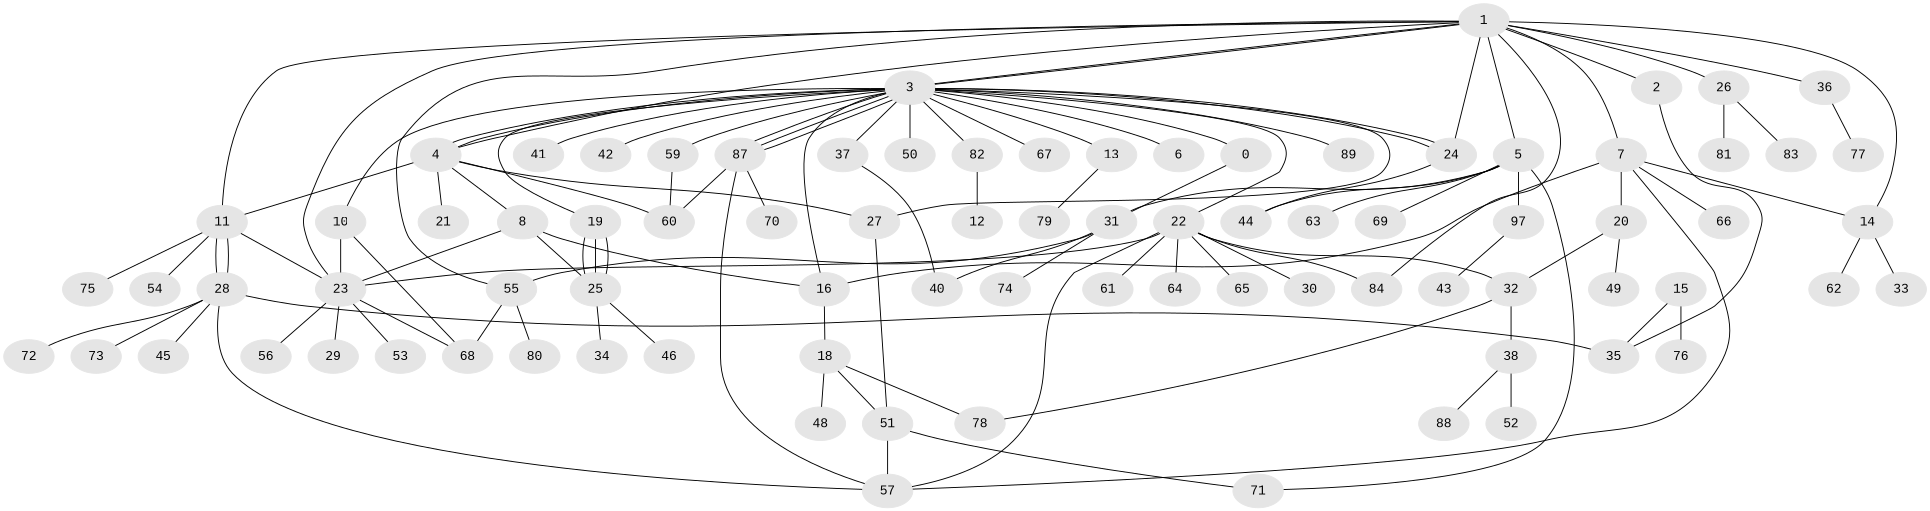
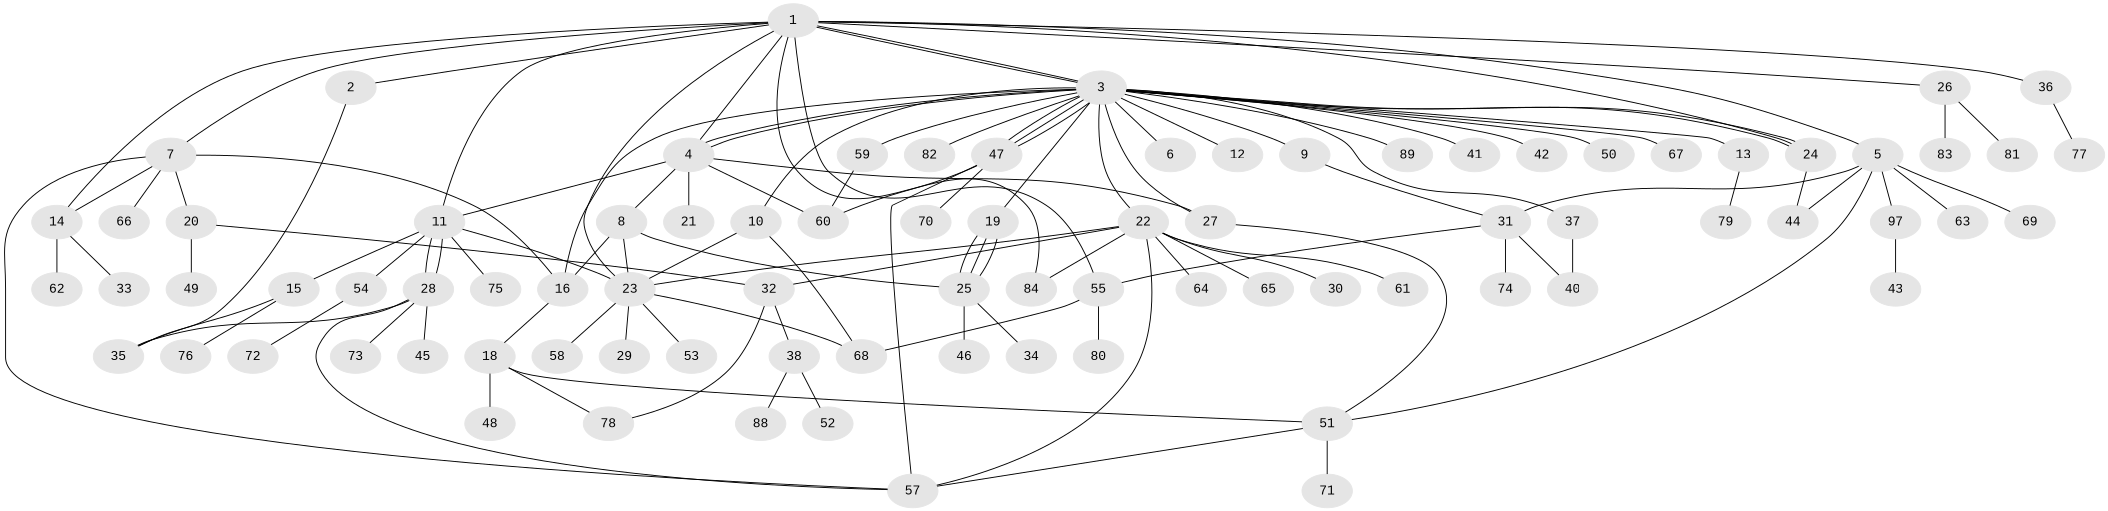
node "87": label "87" -> "47"
node "0": label "0" -> "9"
edge "82" -- "12": now "3" -- "12"
edge "11" -- "15": added
edge "28" -- "72": now "54" -- "72"
node "56": label "56" -> "58"
edge "5" -- "71": now "5" -- "51"
